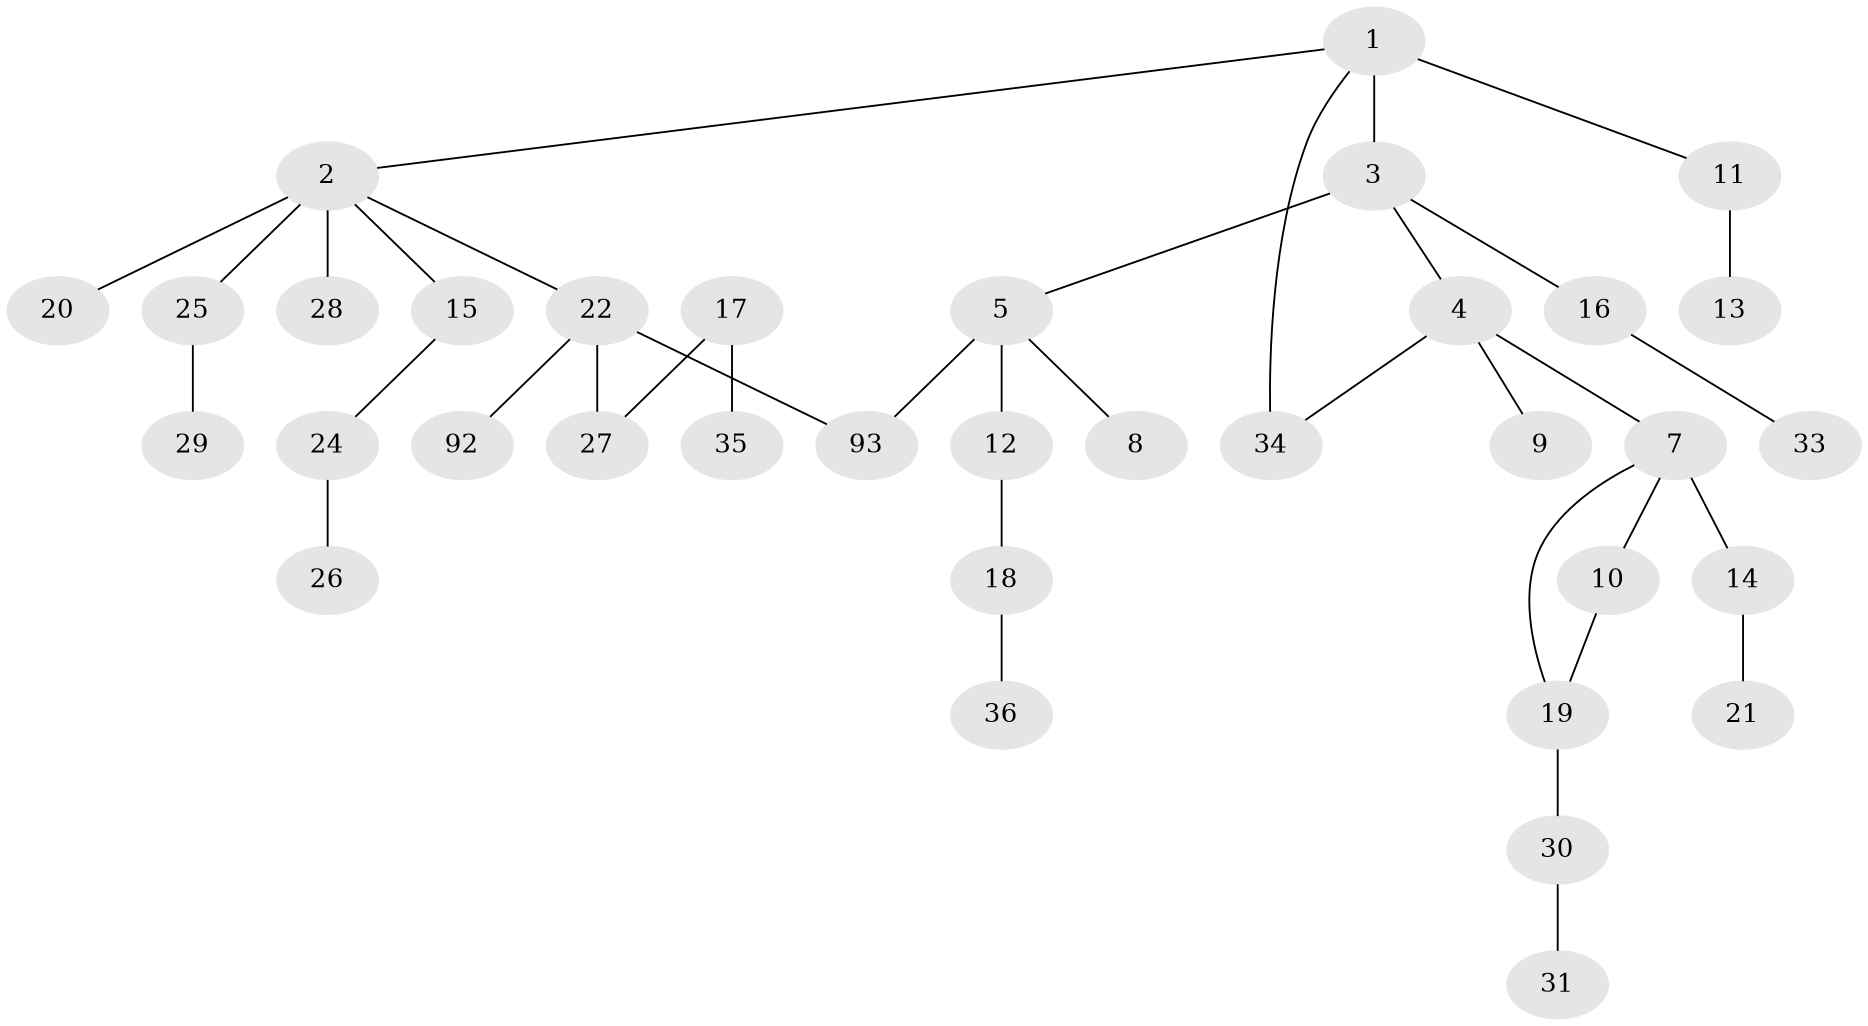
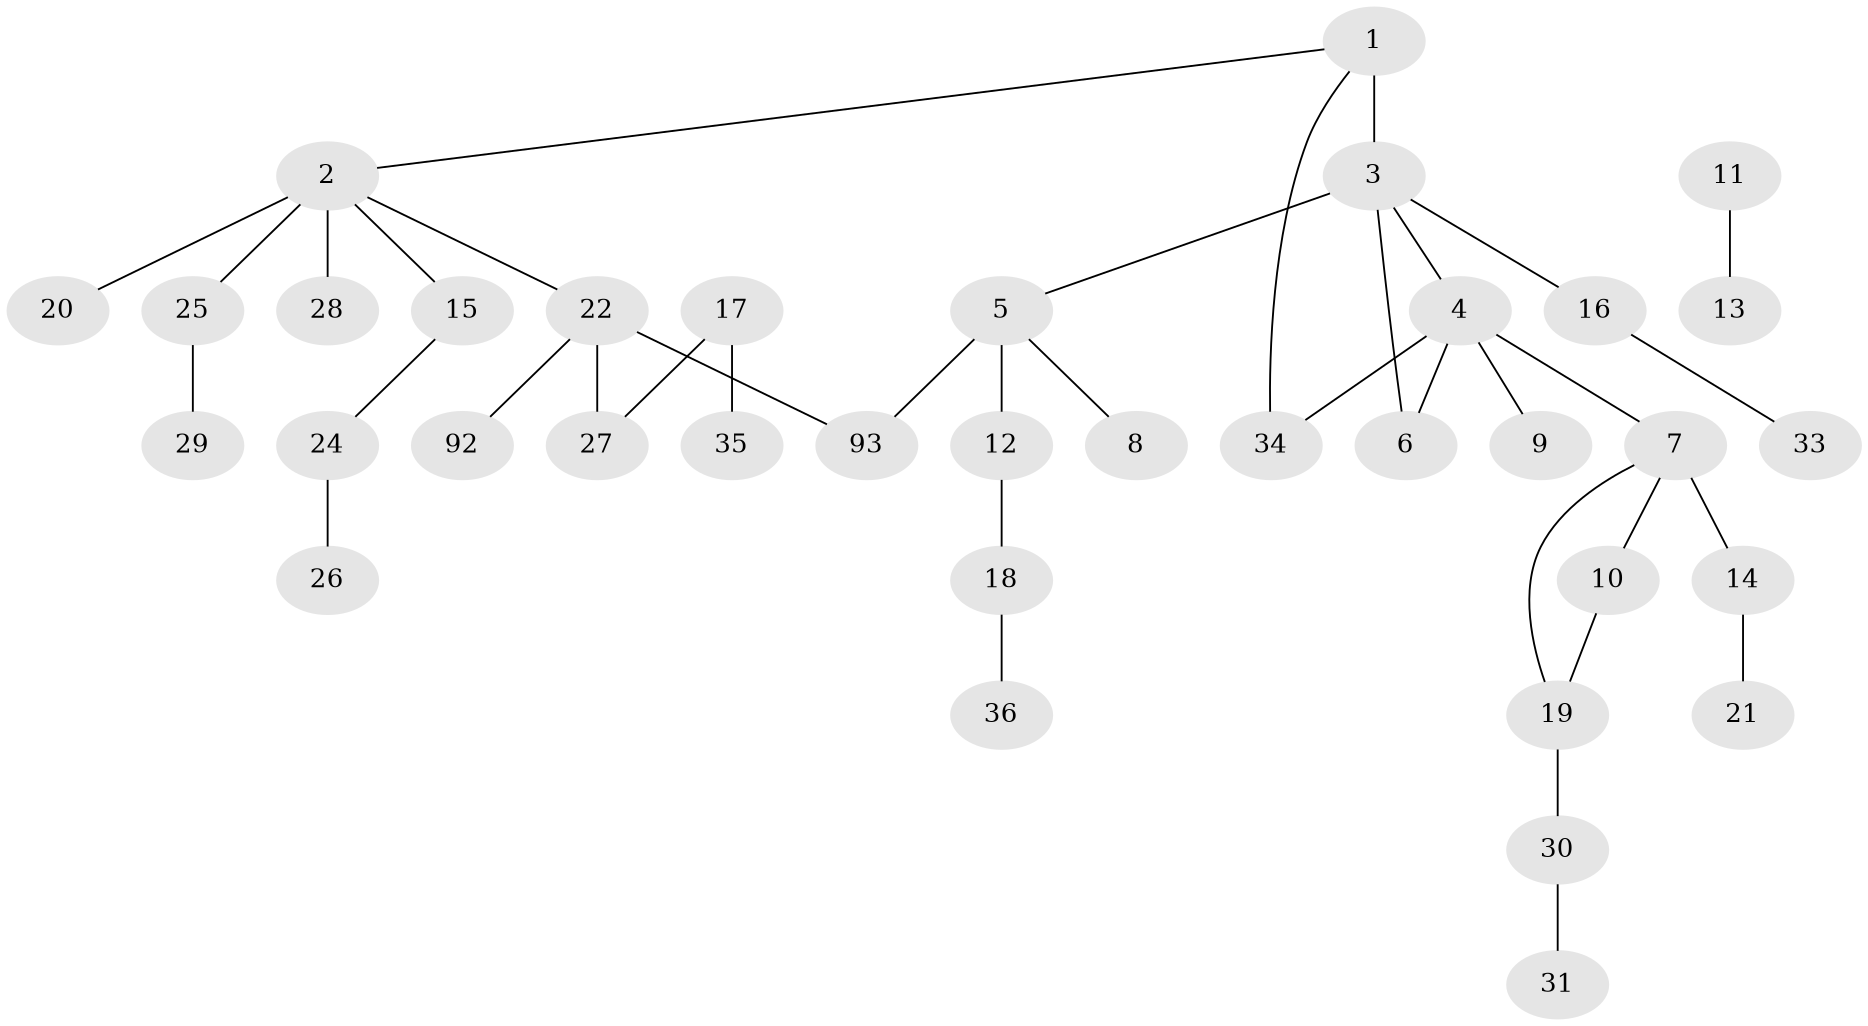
edge "1" -- "11": removed
node "6": added
